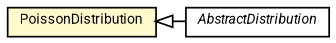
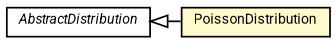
edge "AbstractDistribution" -> "PoissonDistribution": reversed
